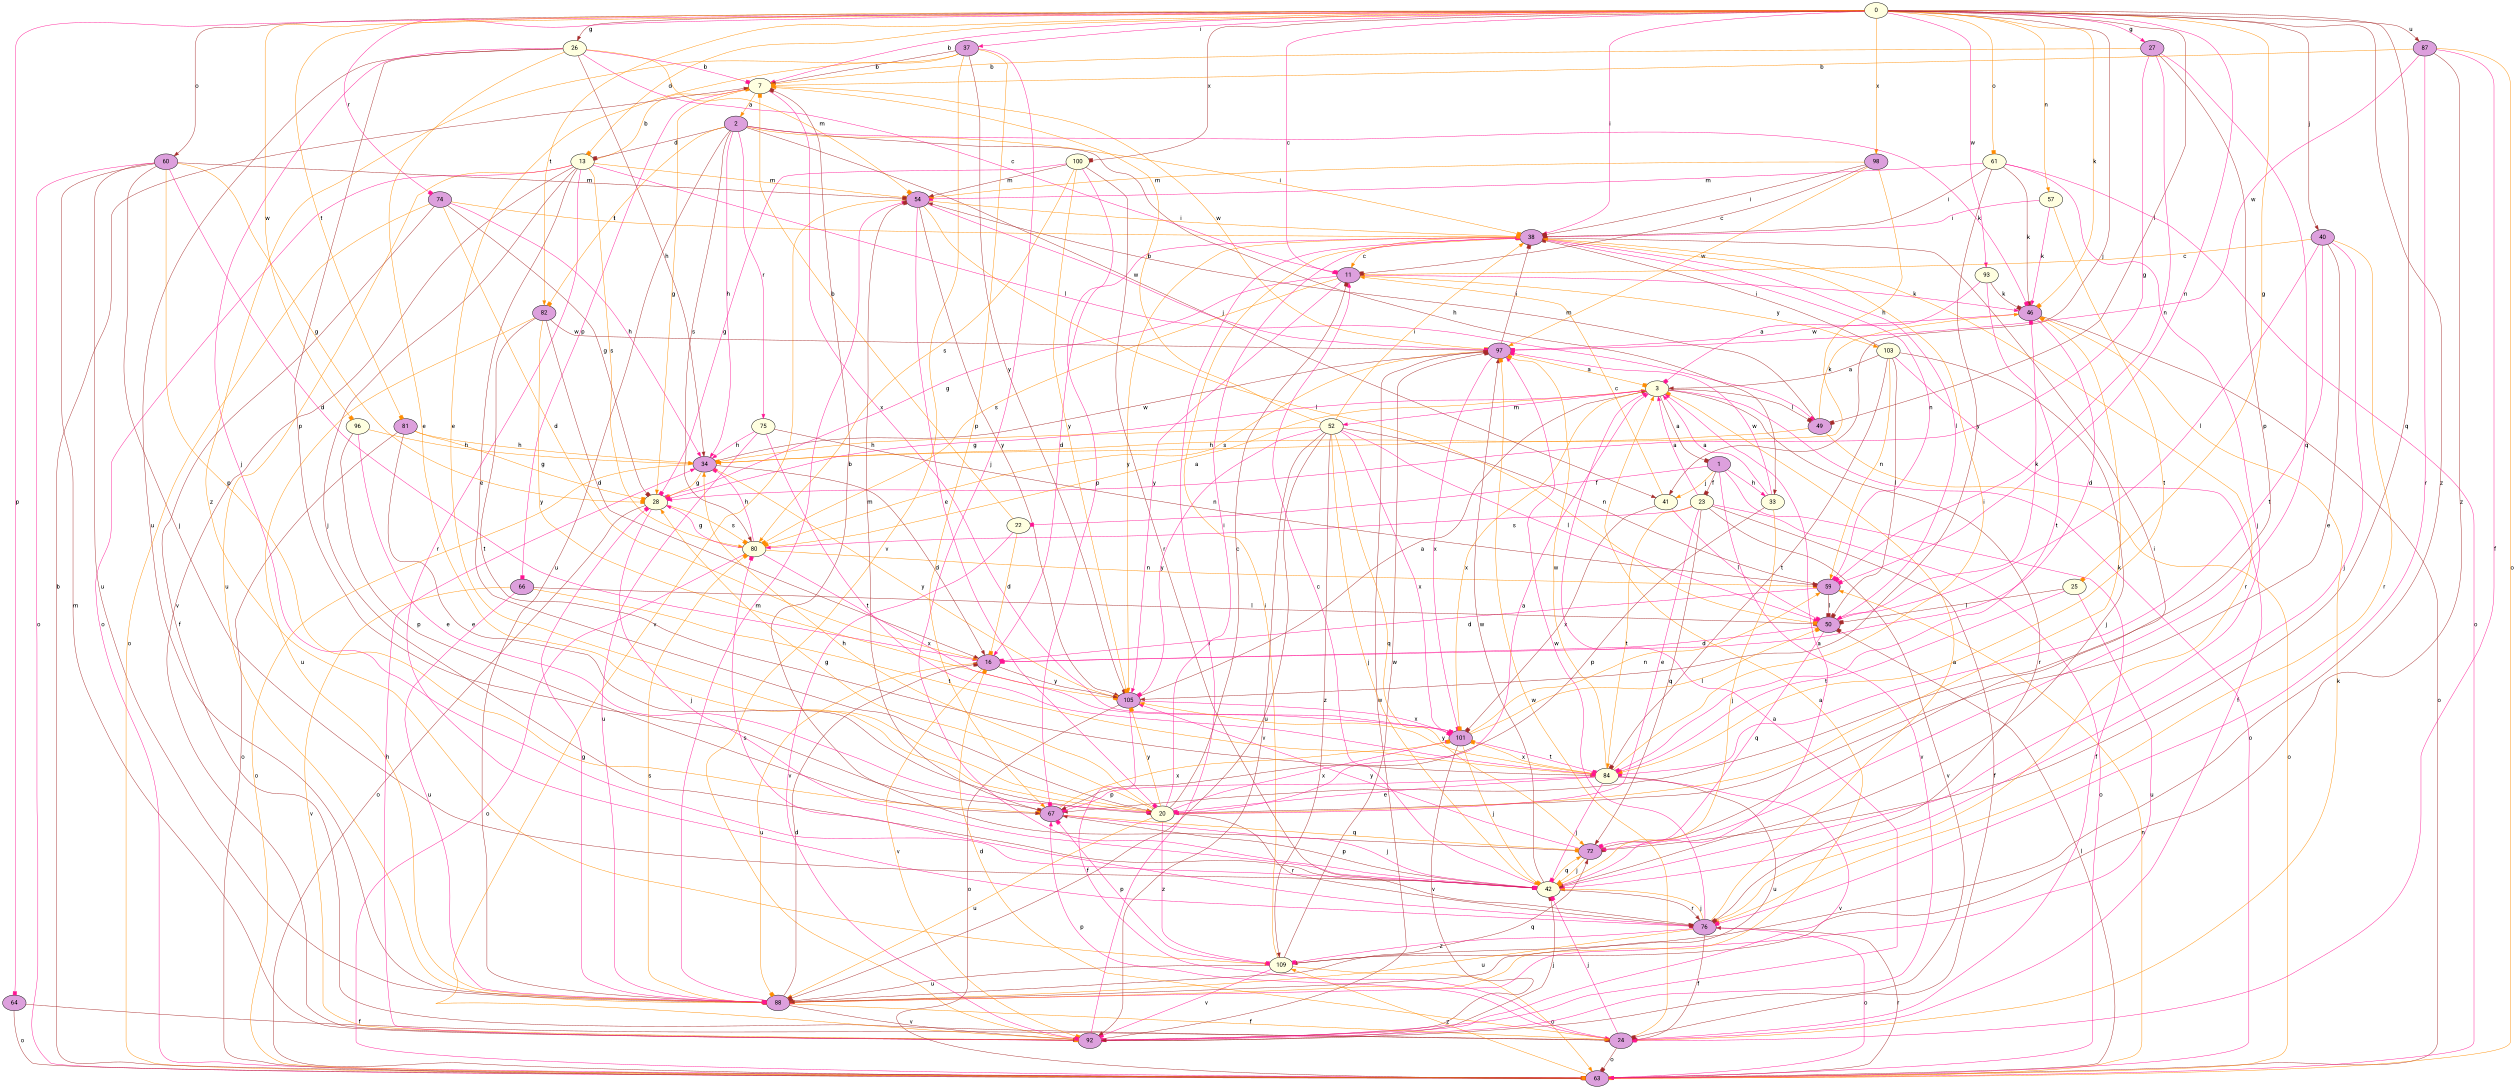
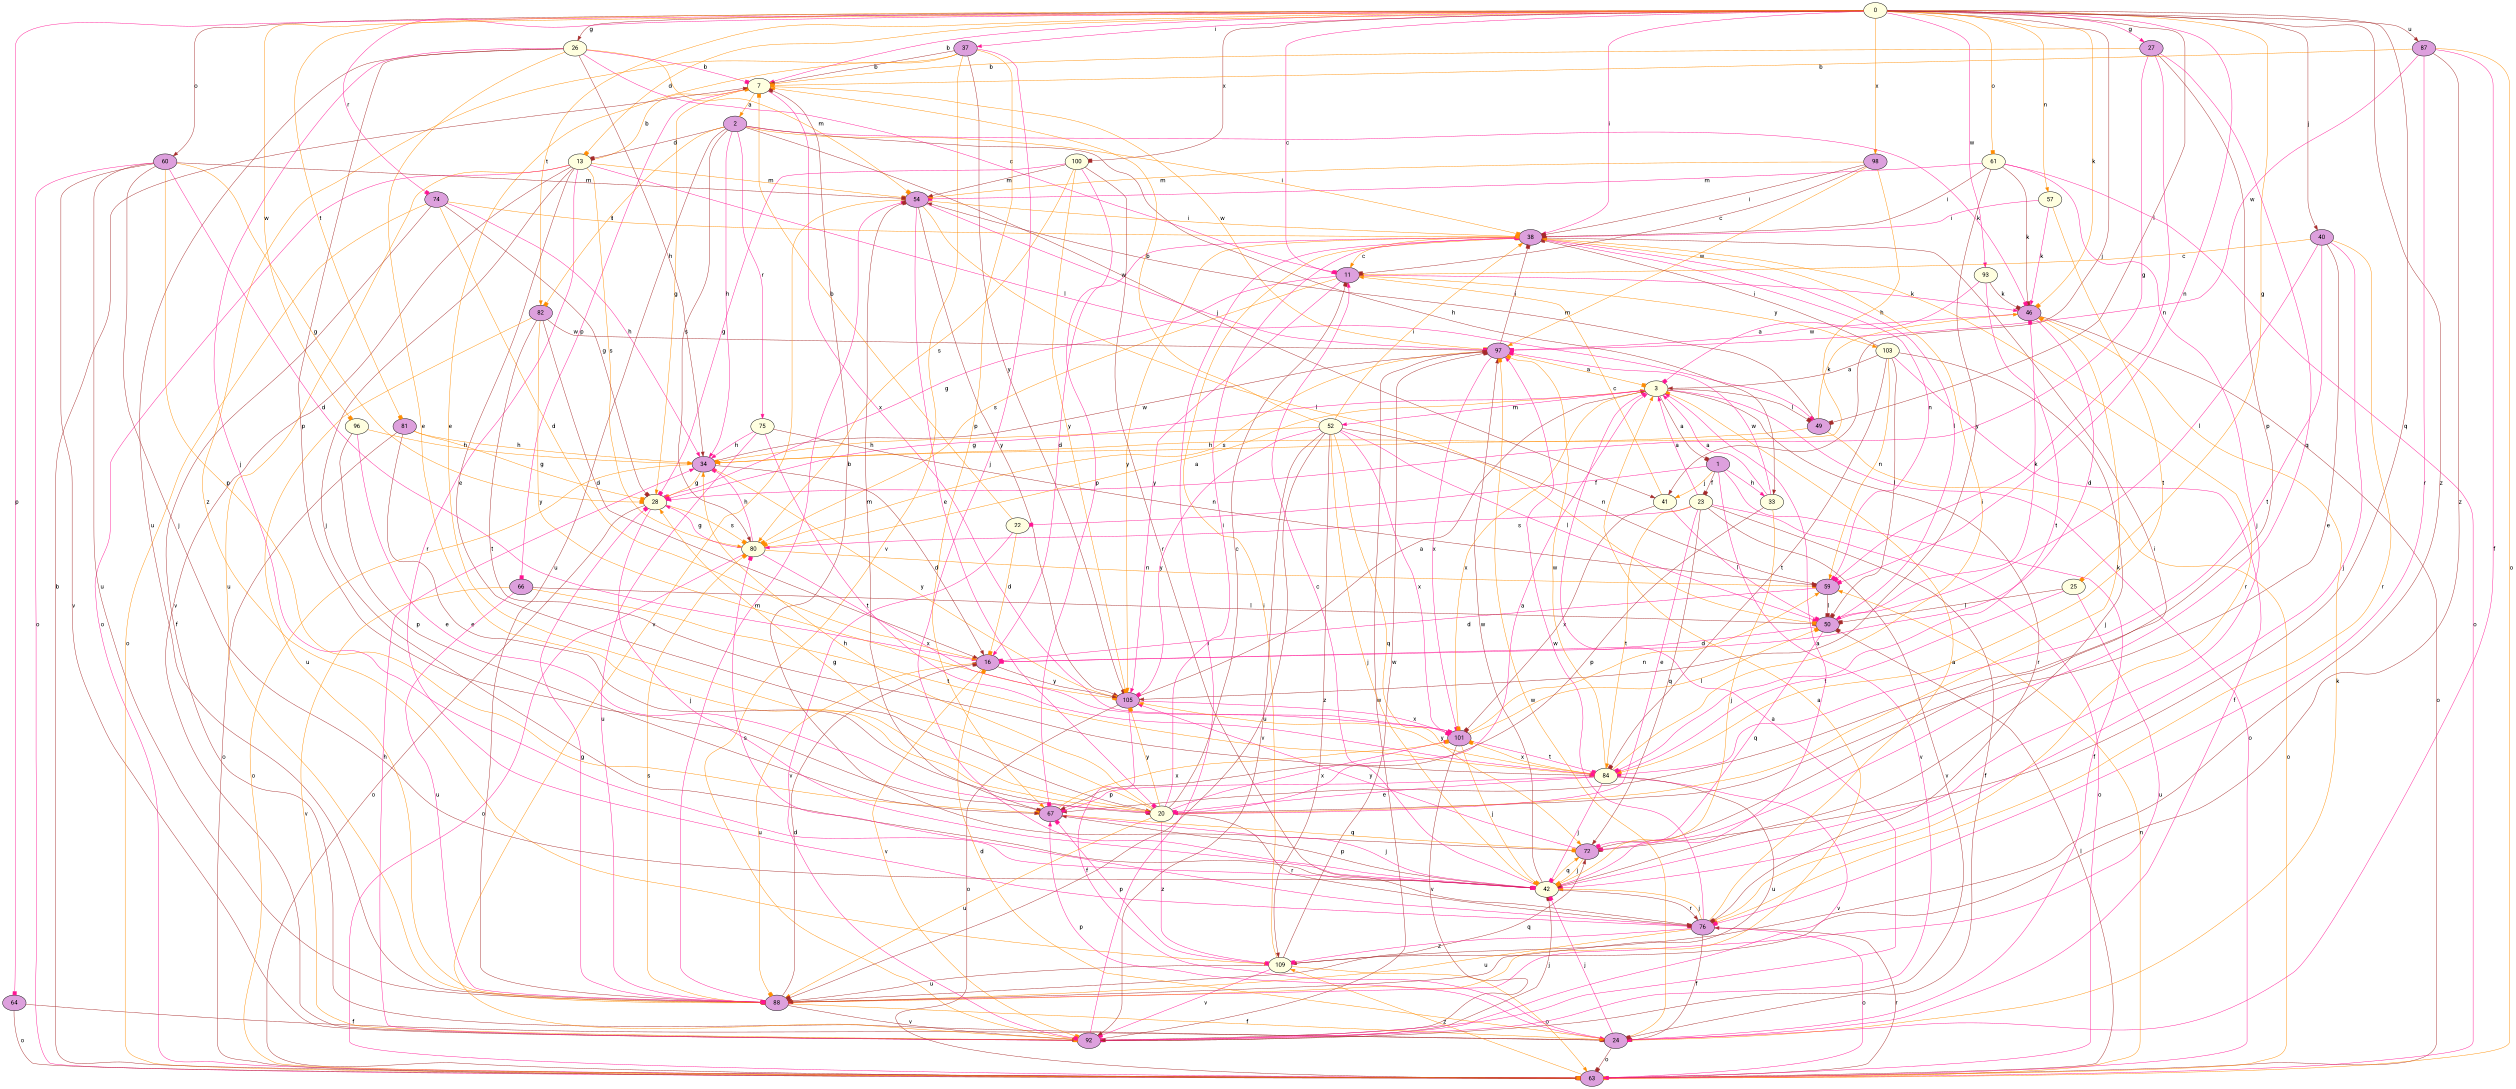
edge "60" -> "92": label "m" -> "v"
